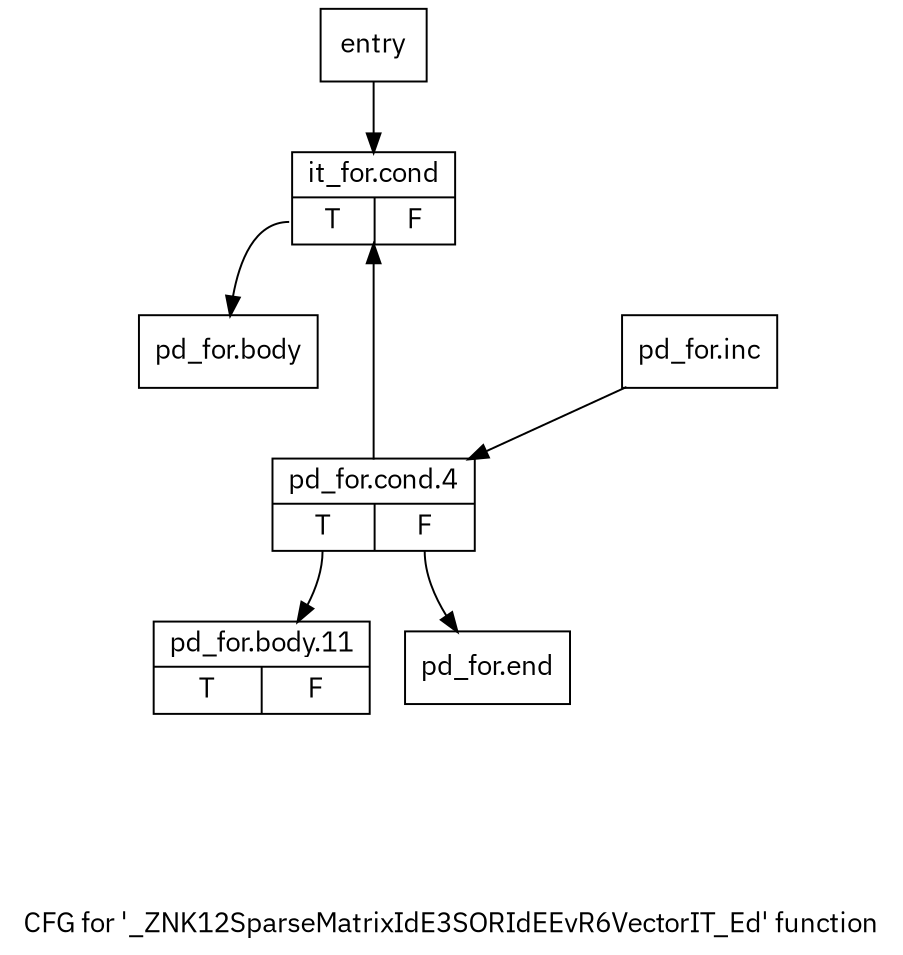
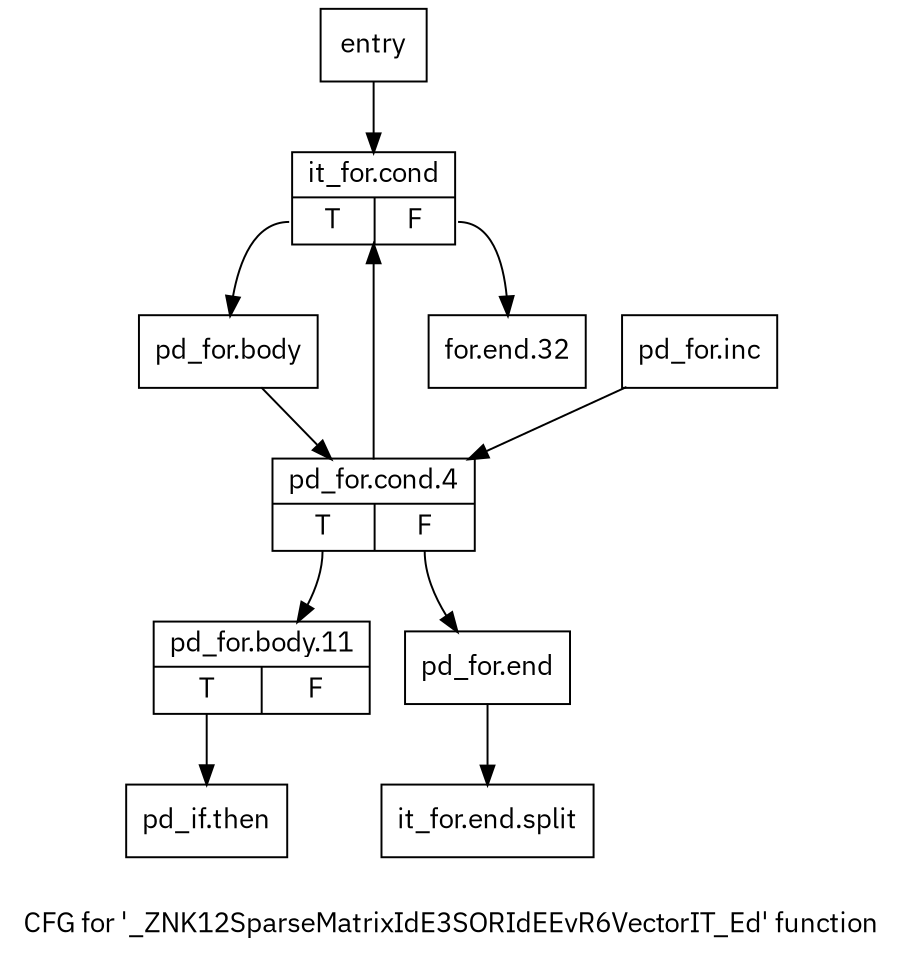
node "for.end.32": added
edge "pd_for.body" -> "pd_for.cond.4": added
node "pd_if.then": added
node "it_for.end.split": added
